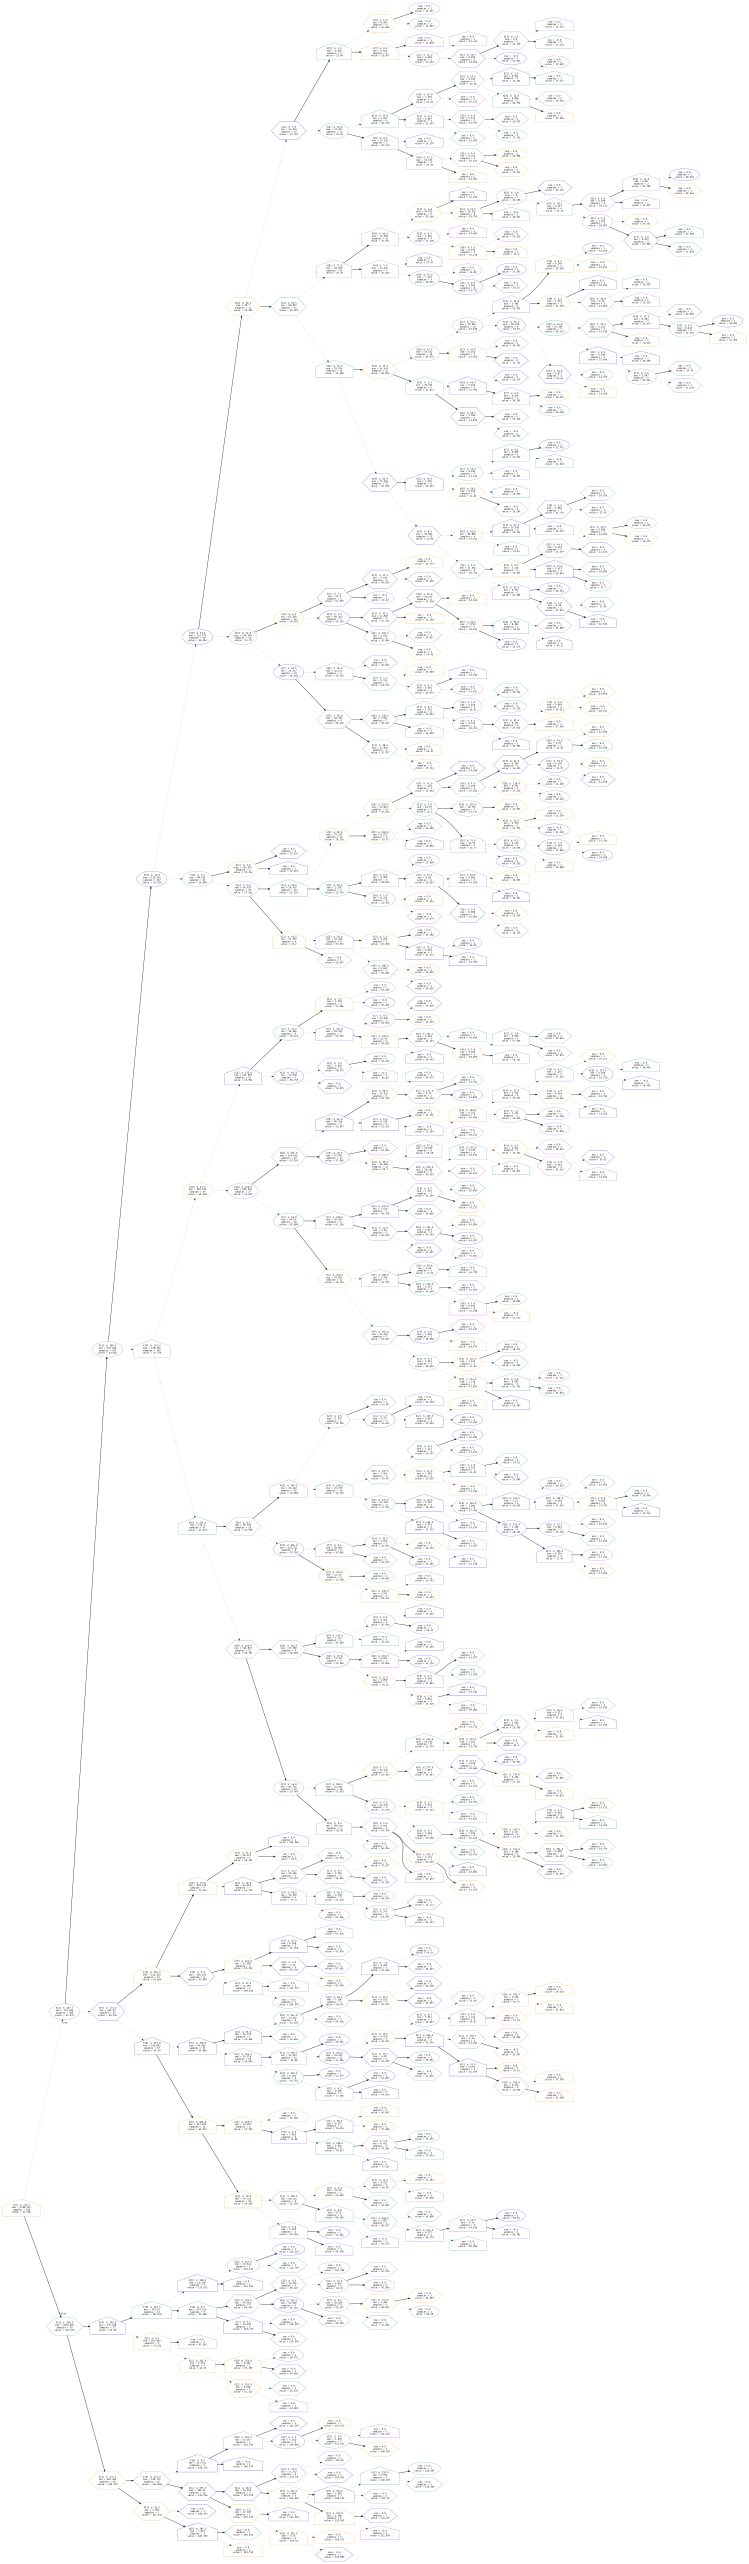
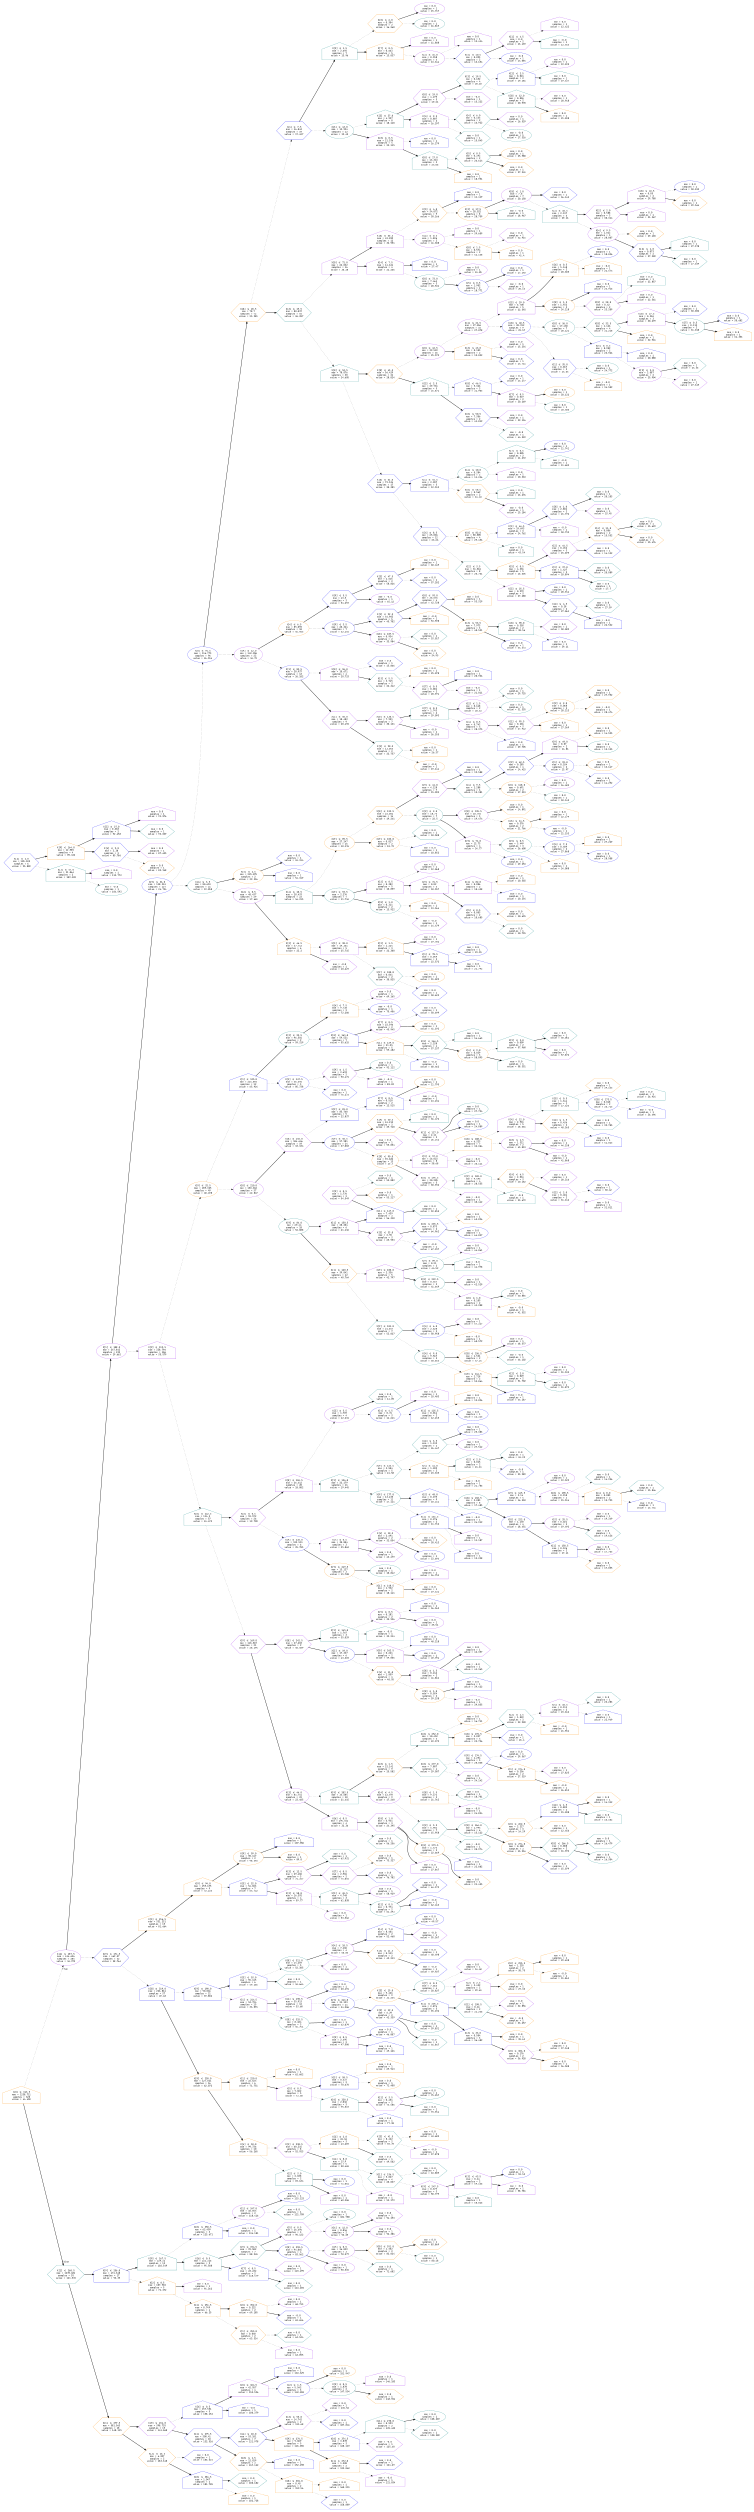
edge "X[4] <= 7.5 mse = 14.624 samples = 4 value = 22.266" -> "mse = 0.0 samples = 1 value = 27.47": style dotted -> bold
edge "X[0] <= 161.0 mse = 59.531 samples = 7 value = 55.615" -> "X[7] <= 0.5 mse = 22.596 samples = 2 value = 45.945": style dotted -> bold
edge "X[9] <= 81.0 mse = 85.768 samples = 5 value = 22.837" -> "X[9] <= 50.5 mse = 24.213 samples = 3 value = 29.718": now "X[9] <= 40.5 mse = 57.981 samples = 14 value = 37.083" -> "X[9] <= 50.5 mse = 24.213 samples = 3 value = 29.718"
edge "X[1] <= 147.0 mse = 7.439 samples = 3 value = 56.318" -> "X[5] <= 0.5 mse = 1.776 samples = 2 value = 54.549": reversed
edge "X[1] <= 216.5 mse = 331.231 samples = 15 value = 81.664" -> "X[2] <= 2.0 mse = 105.105 samples = 6 value = 95.809": removed
edge "X[1] <= 204.5 mse = 2.874 samples = 5 value = 35.196" -> "X[1] <= 198.5 mse = 0.16 samples = 2 value = 33.256": style dotted -> bold
node "mse = 0.0 samples = 1 value = 163.329": shape hexagon -> house
